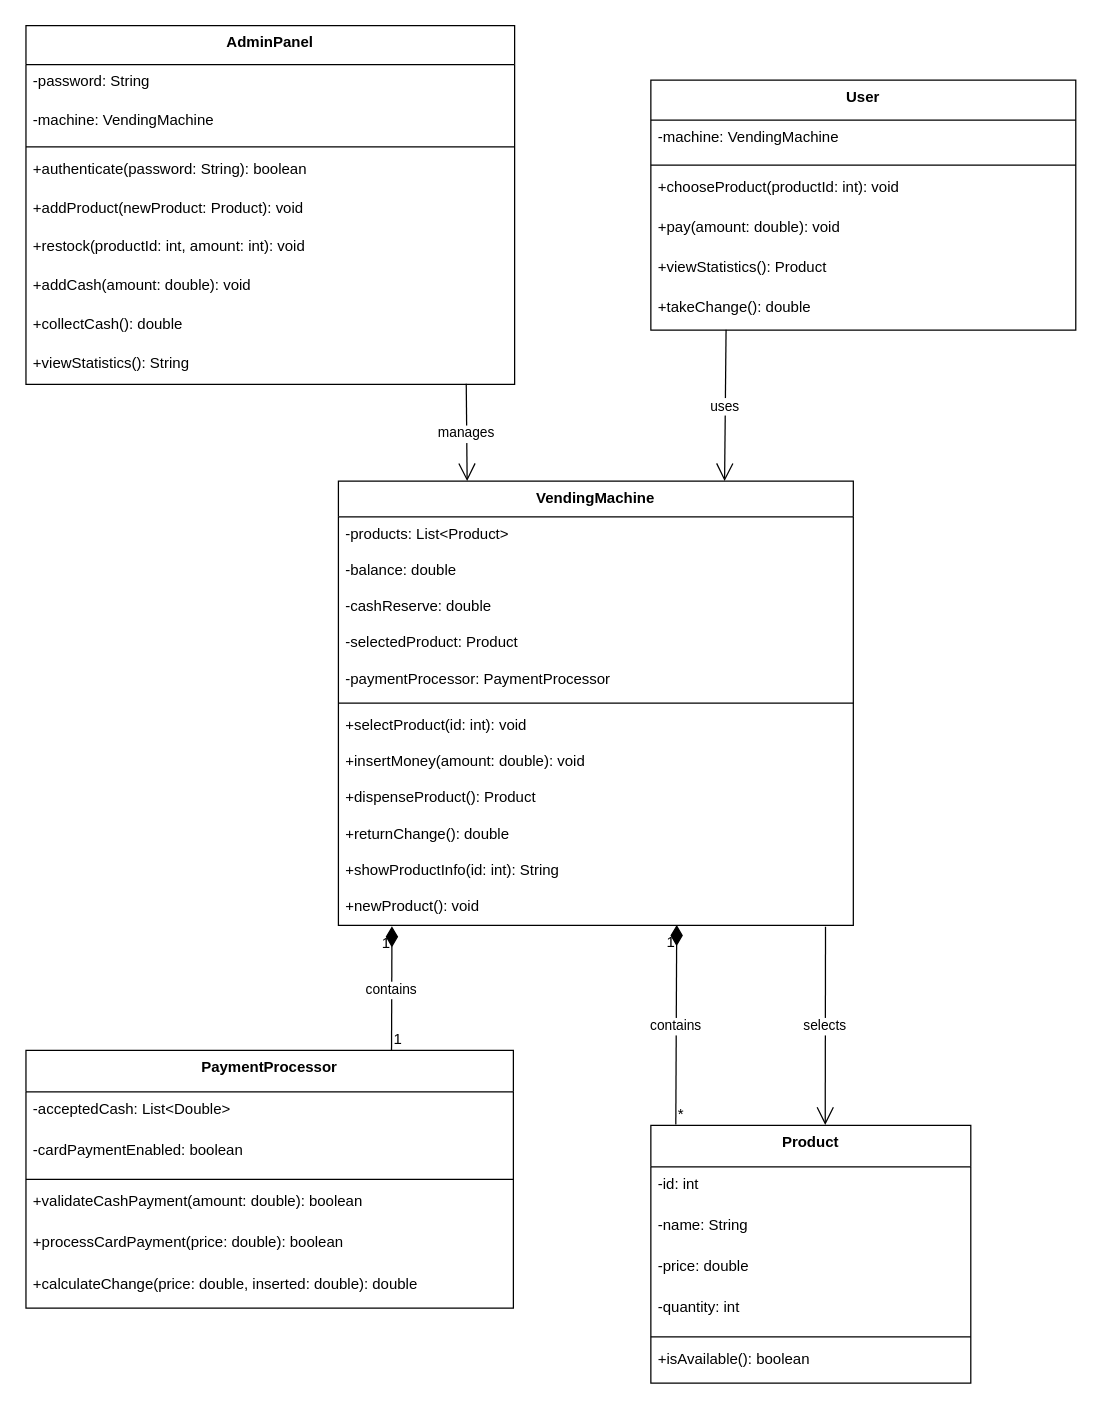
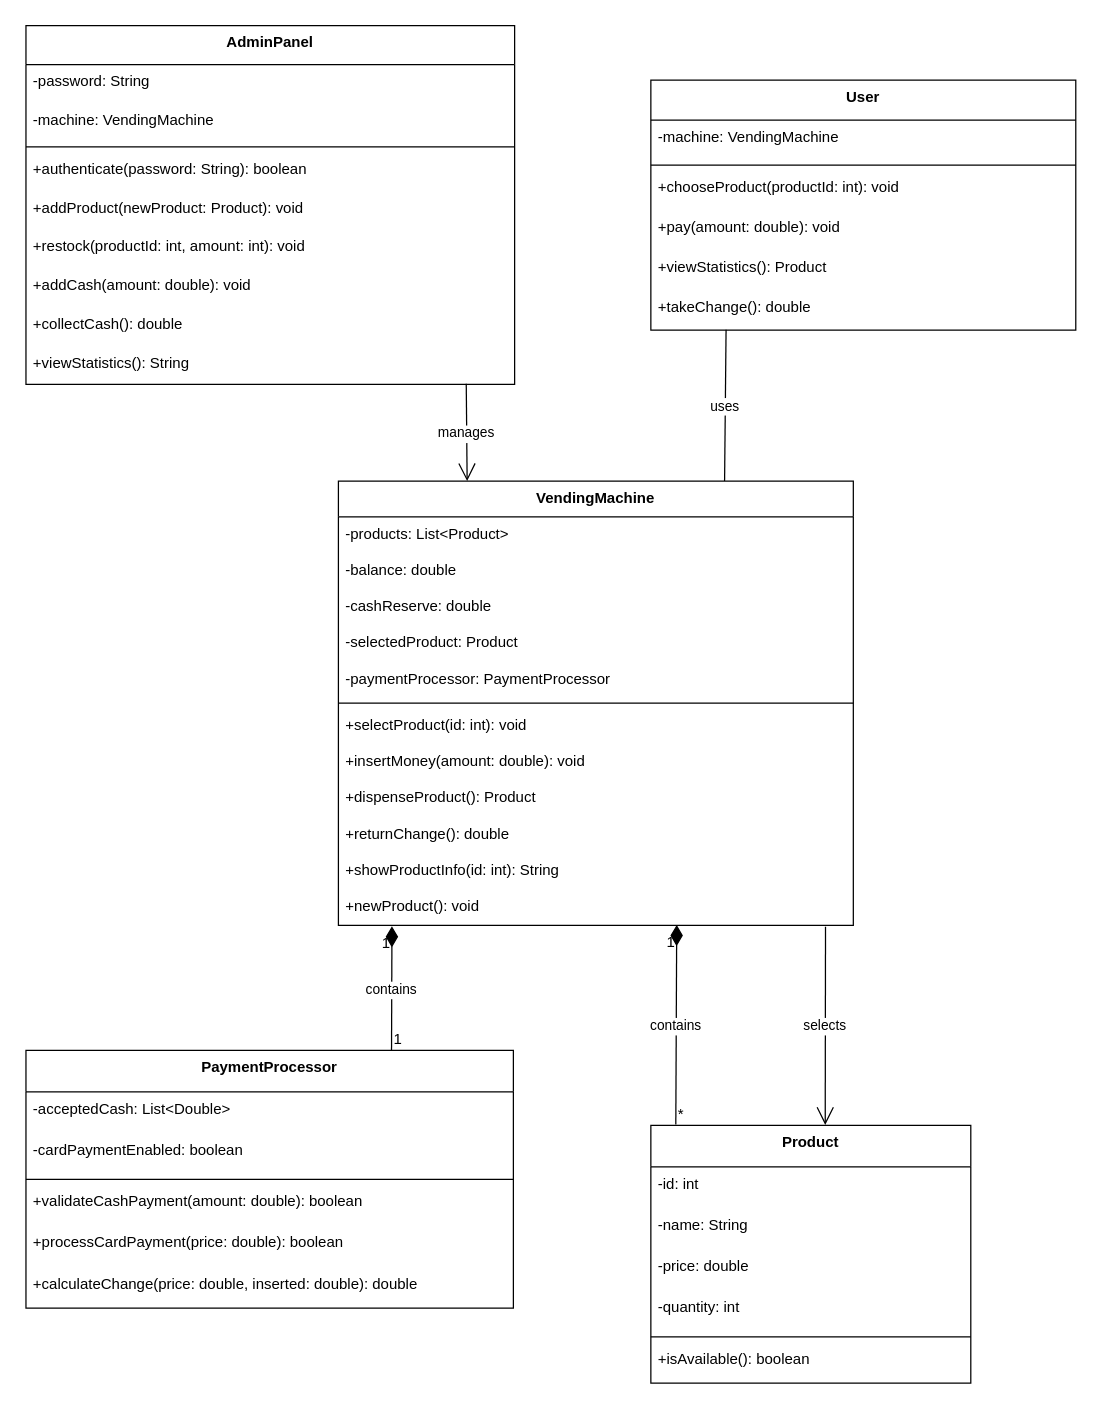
edge "+takeChange(): double" -> "VendingMachine": arrowhead open -> none
